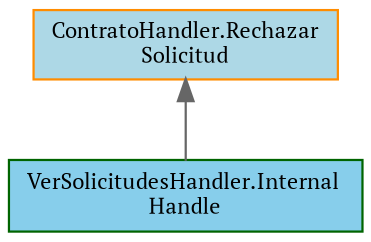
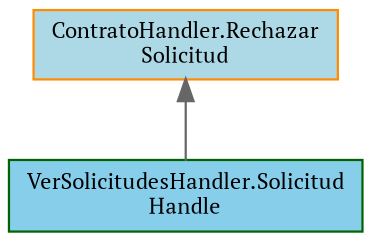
node "VerSolicitudesHandler.Internal Handle": label "VerSolicitudesHandler.Internal Handle" -> "VerSolicitudesHandler.Solicitud Handle"
